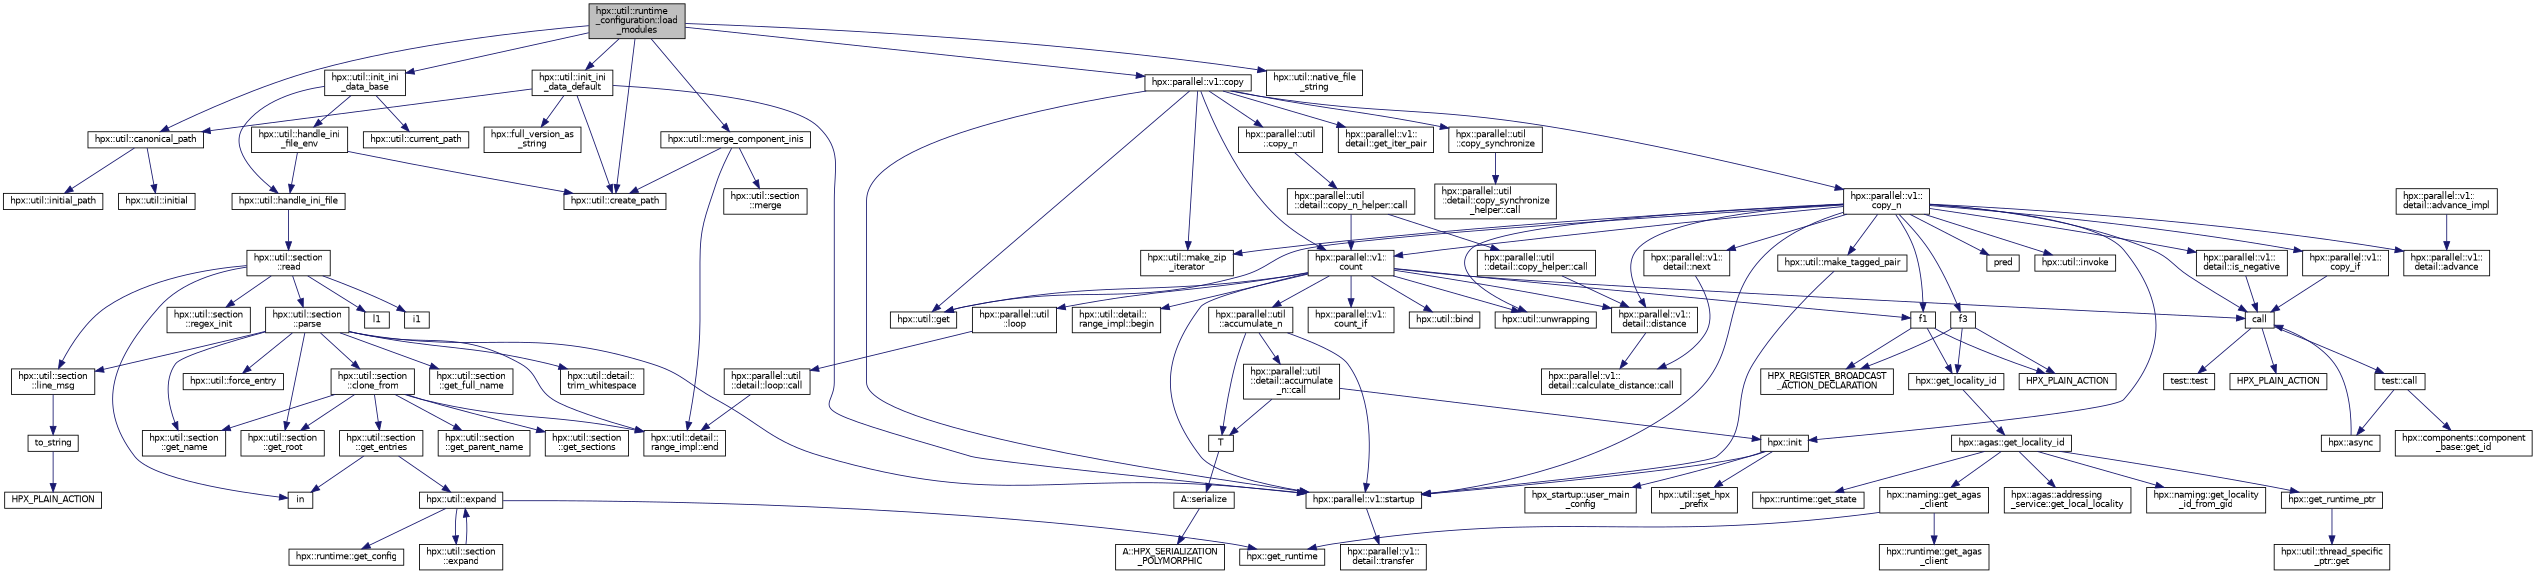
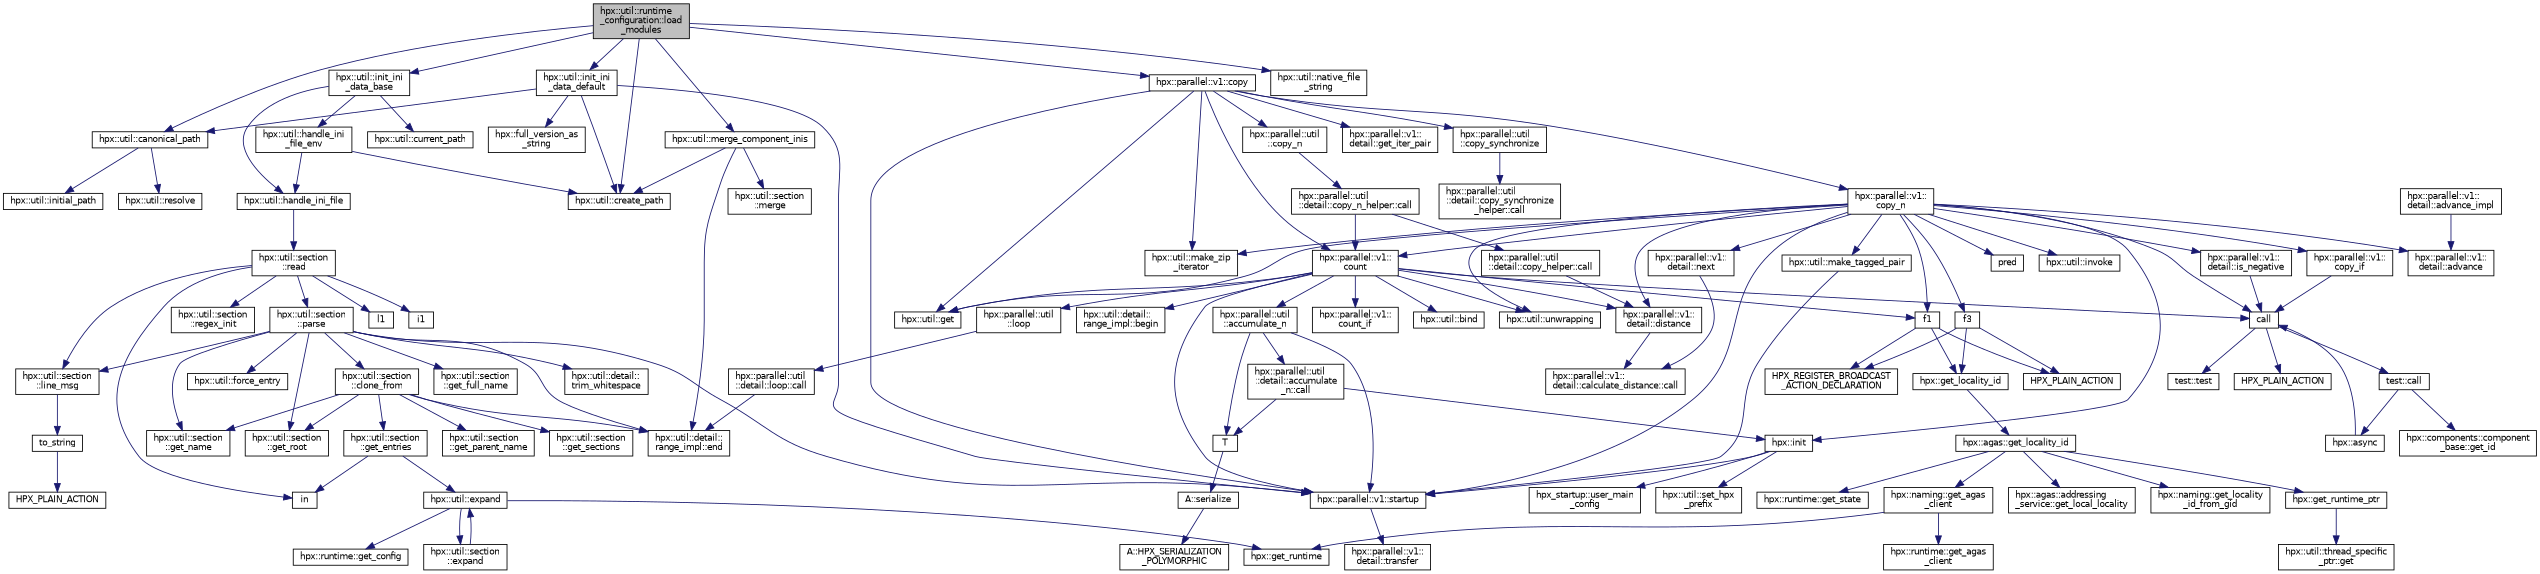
node "hpx::util::initial": label "hpx::util::initial" -> "hpx::util::resolve"
